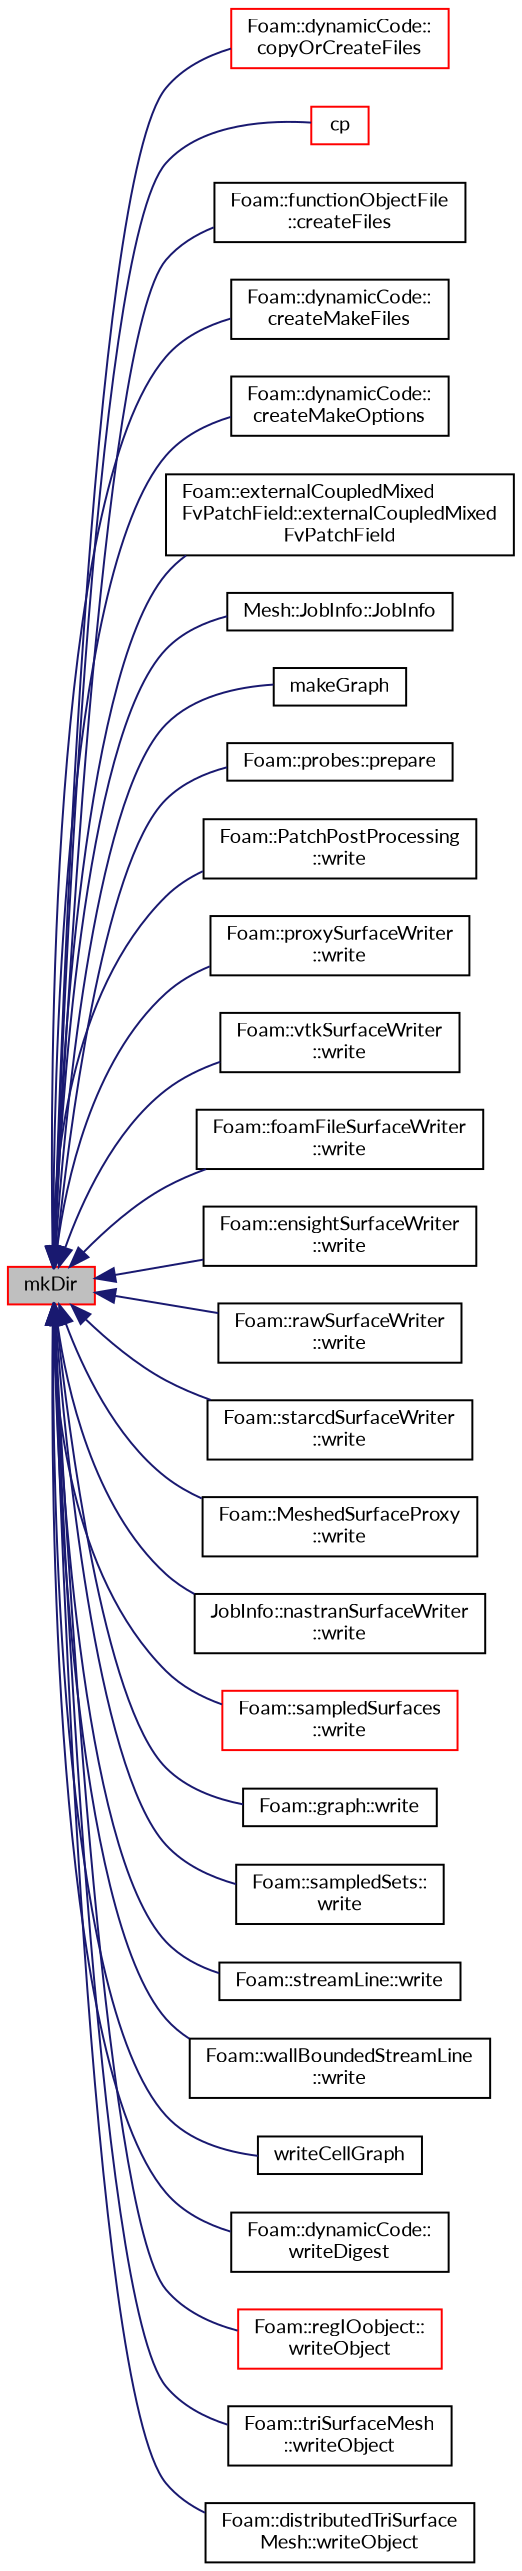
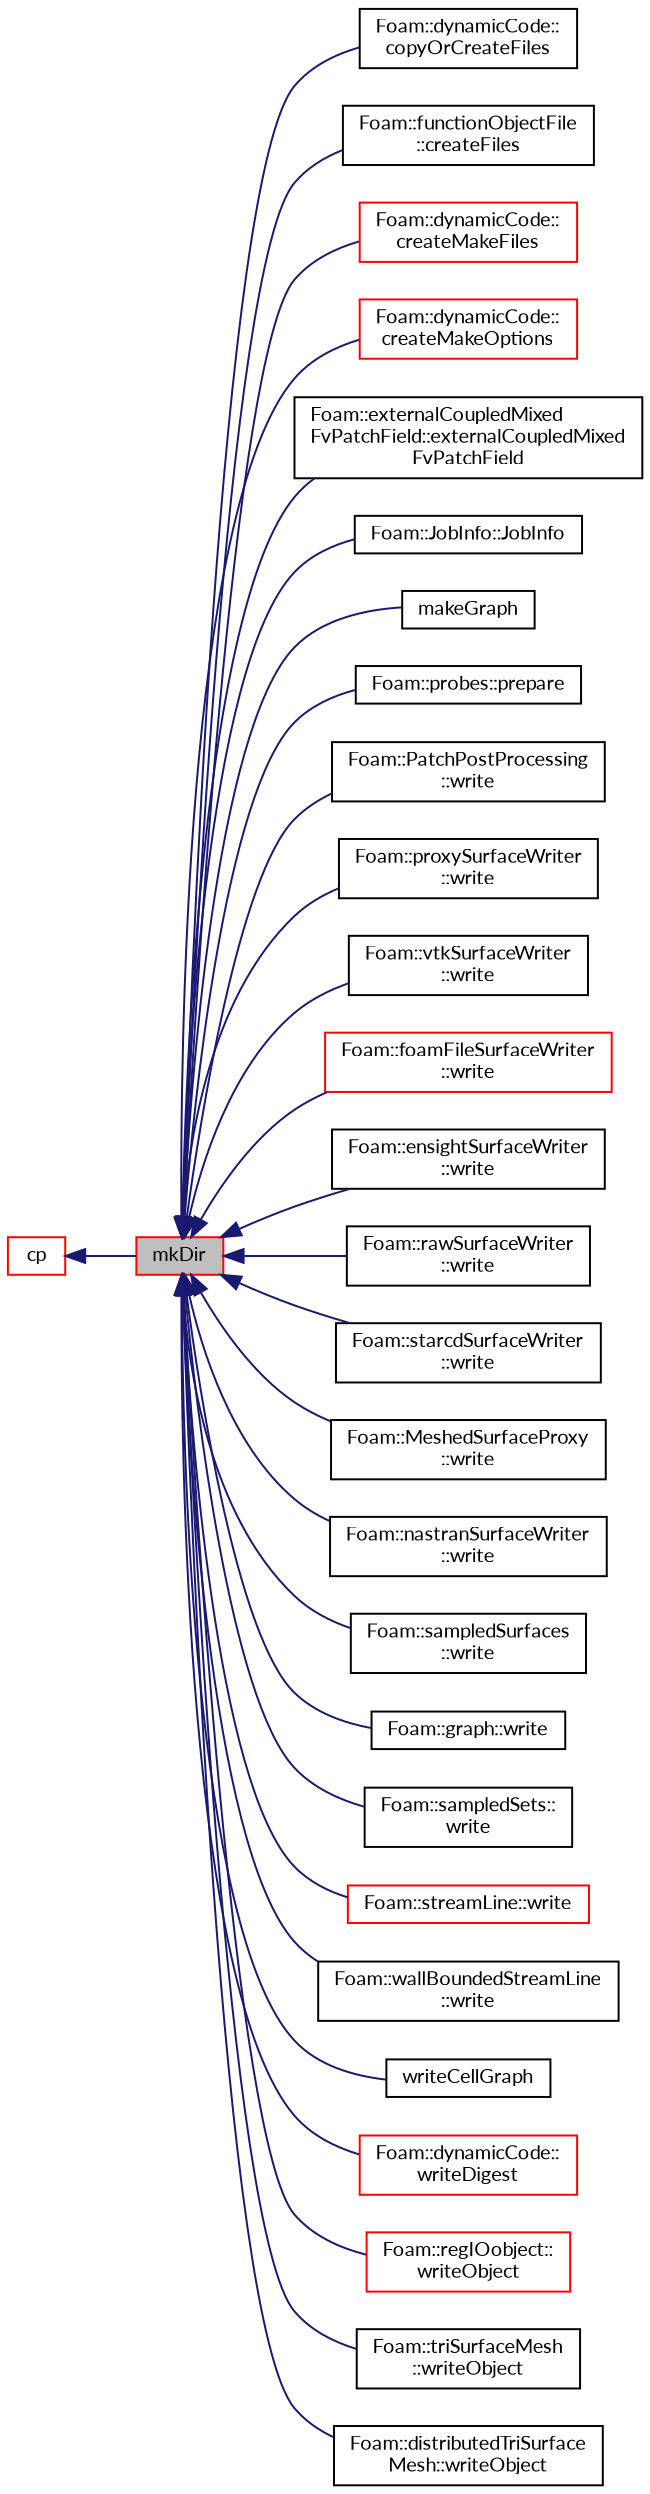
node "Foam::dynamicCode:: copyOrCreateFiles": color red -> black
node "Foam::dynamicCode:: createMakeFiles": color black -> red
node "Foam::dynamicCode:: createMakeOptions": color black -> red
node "Mesh::JobInfo::JobInfo": label "Mesh::JobInfo::JobInfo" -> "Foam::JobInfo::JobInfo"
edge "cp" -> "mkDir": reversed
node "Foam::foamFileSurfaceWriter ::write": color black -> red
node "JobInfo::nastranSurfaceWriter ::write": label "JobInfo::nastranSurfaceWriter ::write" -> "Foam::nastranSurfaceWriter ::write"
node "Foam::sampledSurfaces ::write": color red -> black
node "Foam::streamLine::write": color black -> red
node "Foam::dynamicCode:: writeDigest": color black -> red
